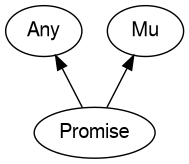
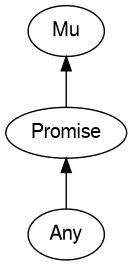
edge "Promise" -> "Any": reversed
